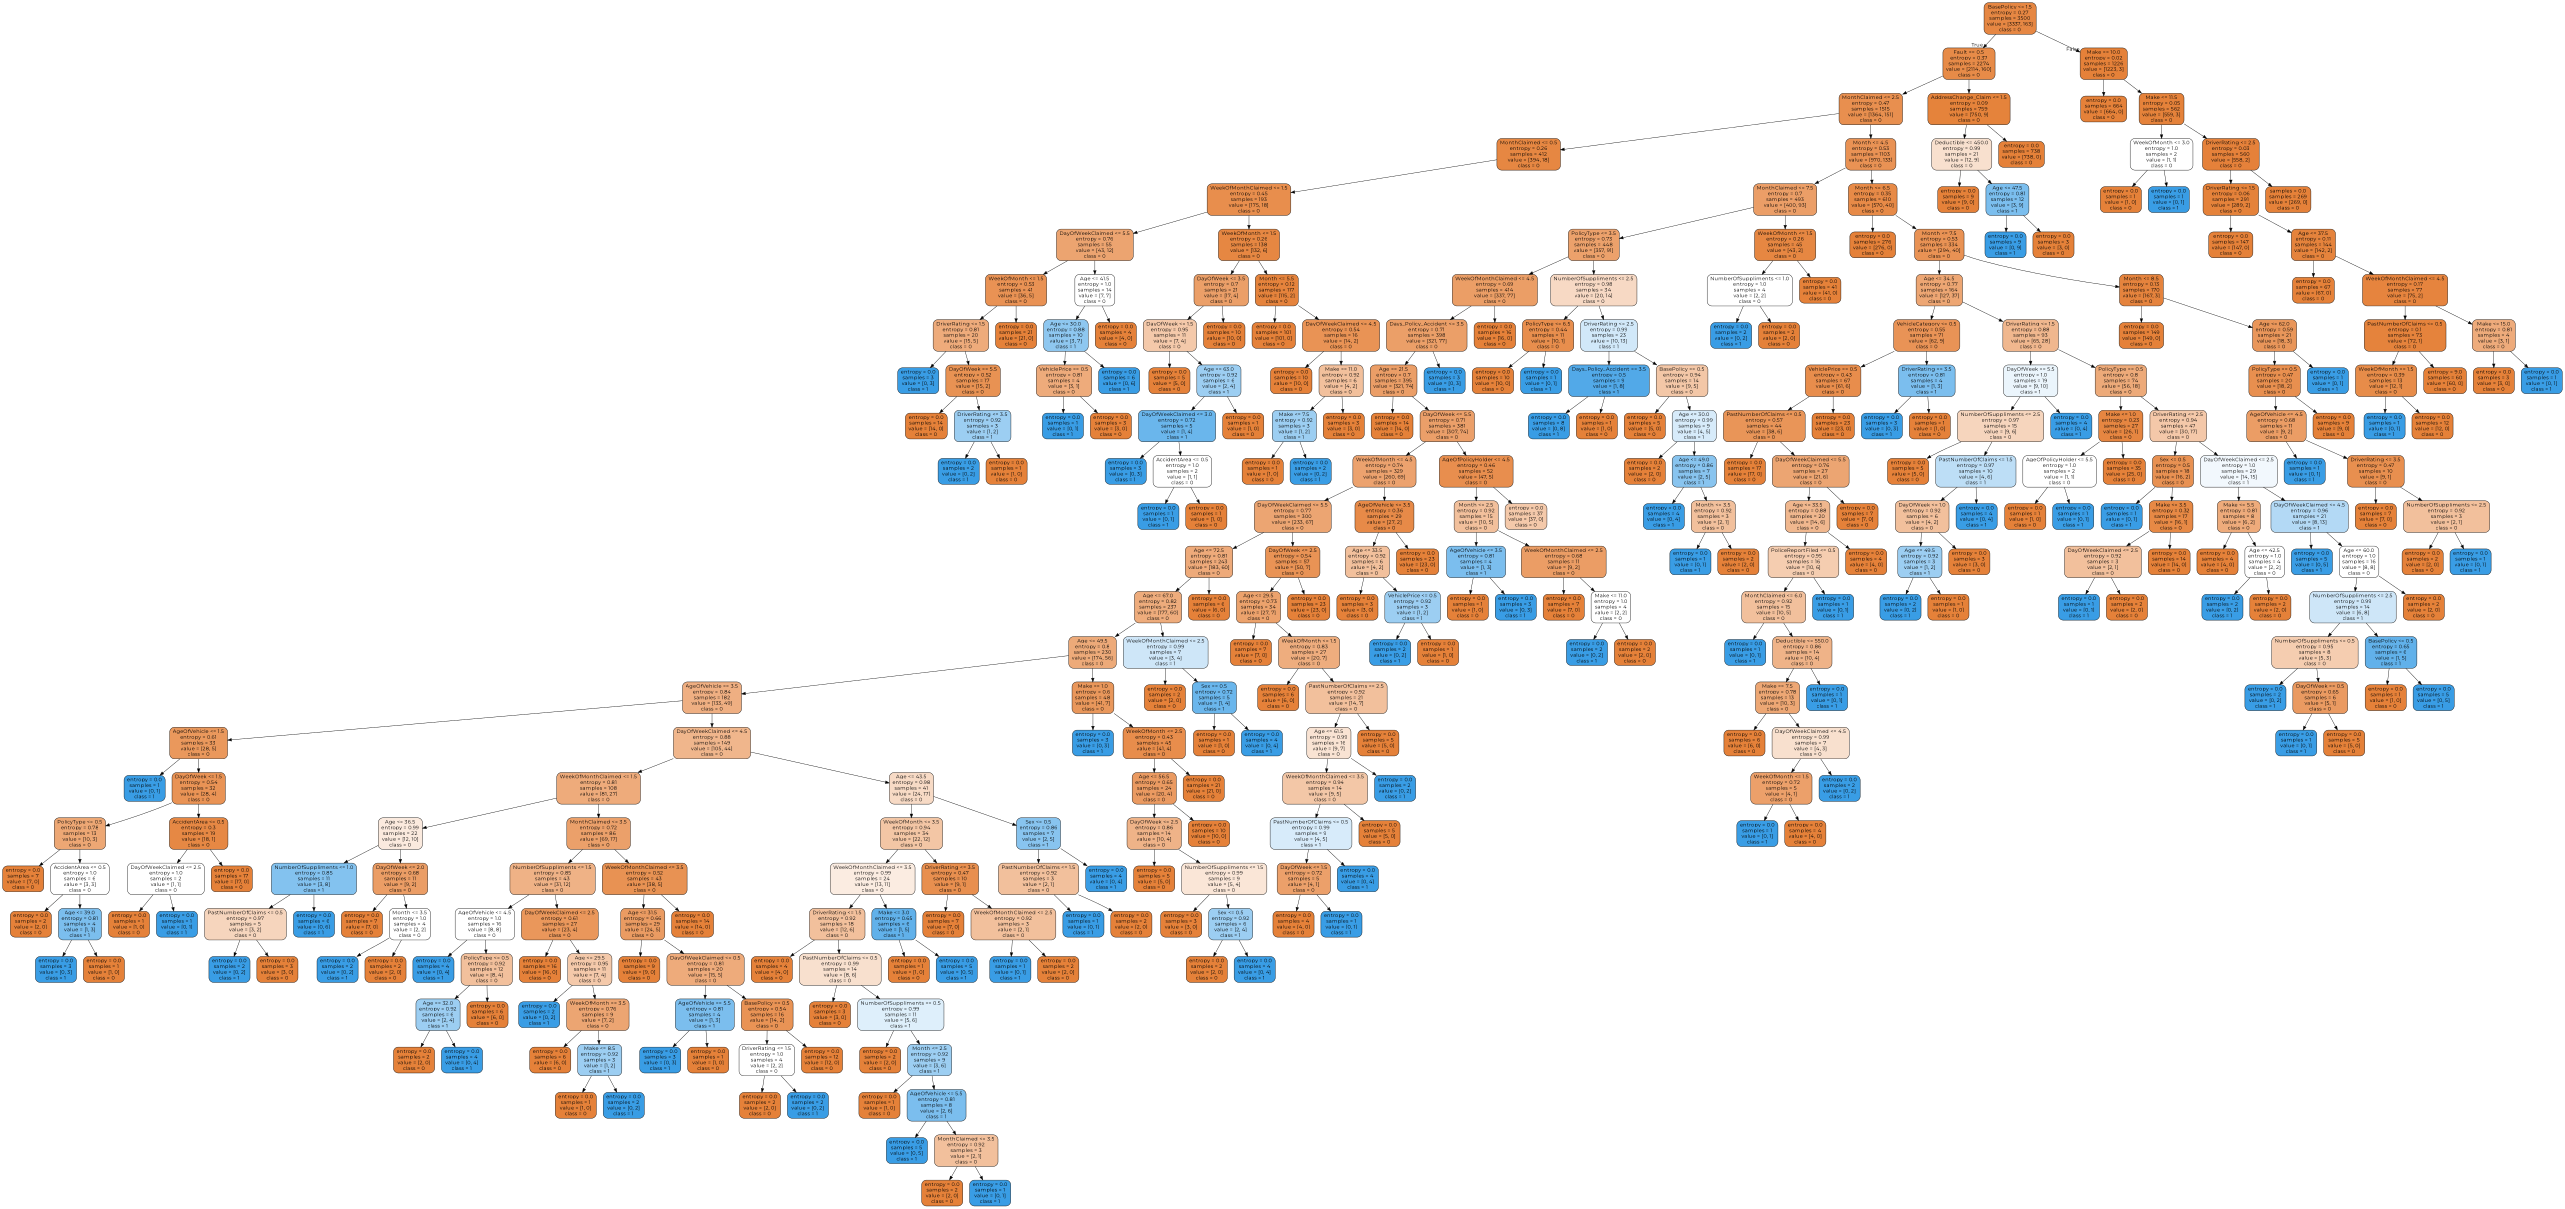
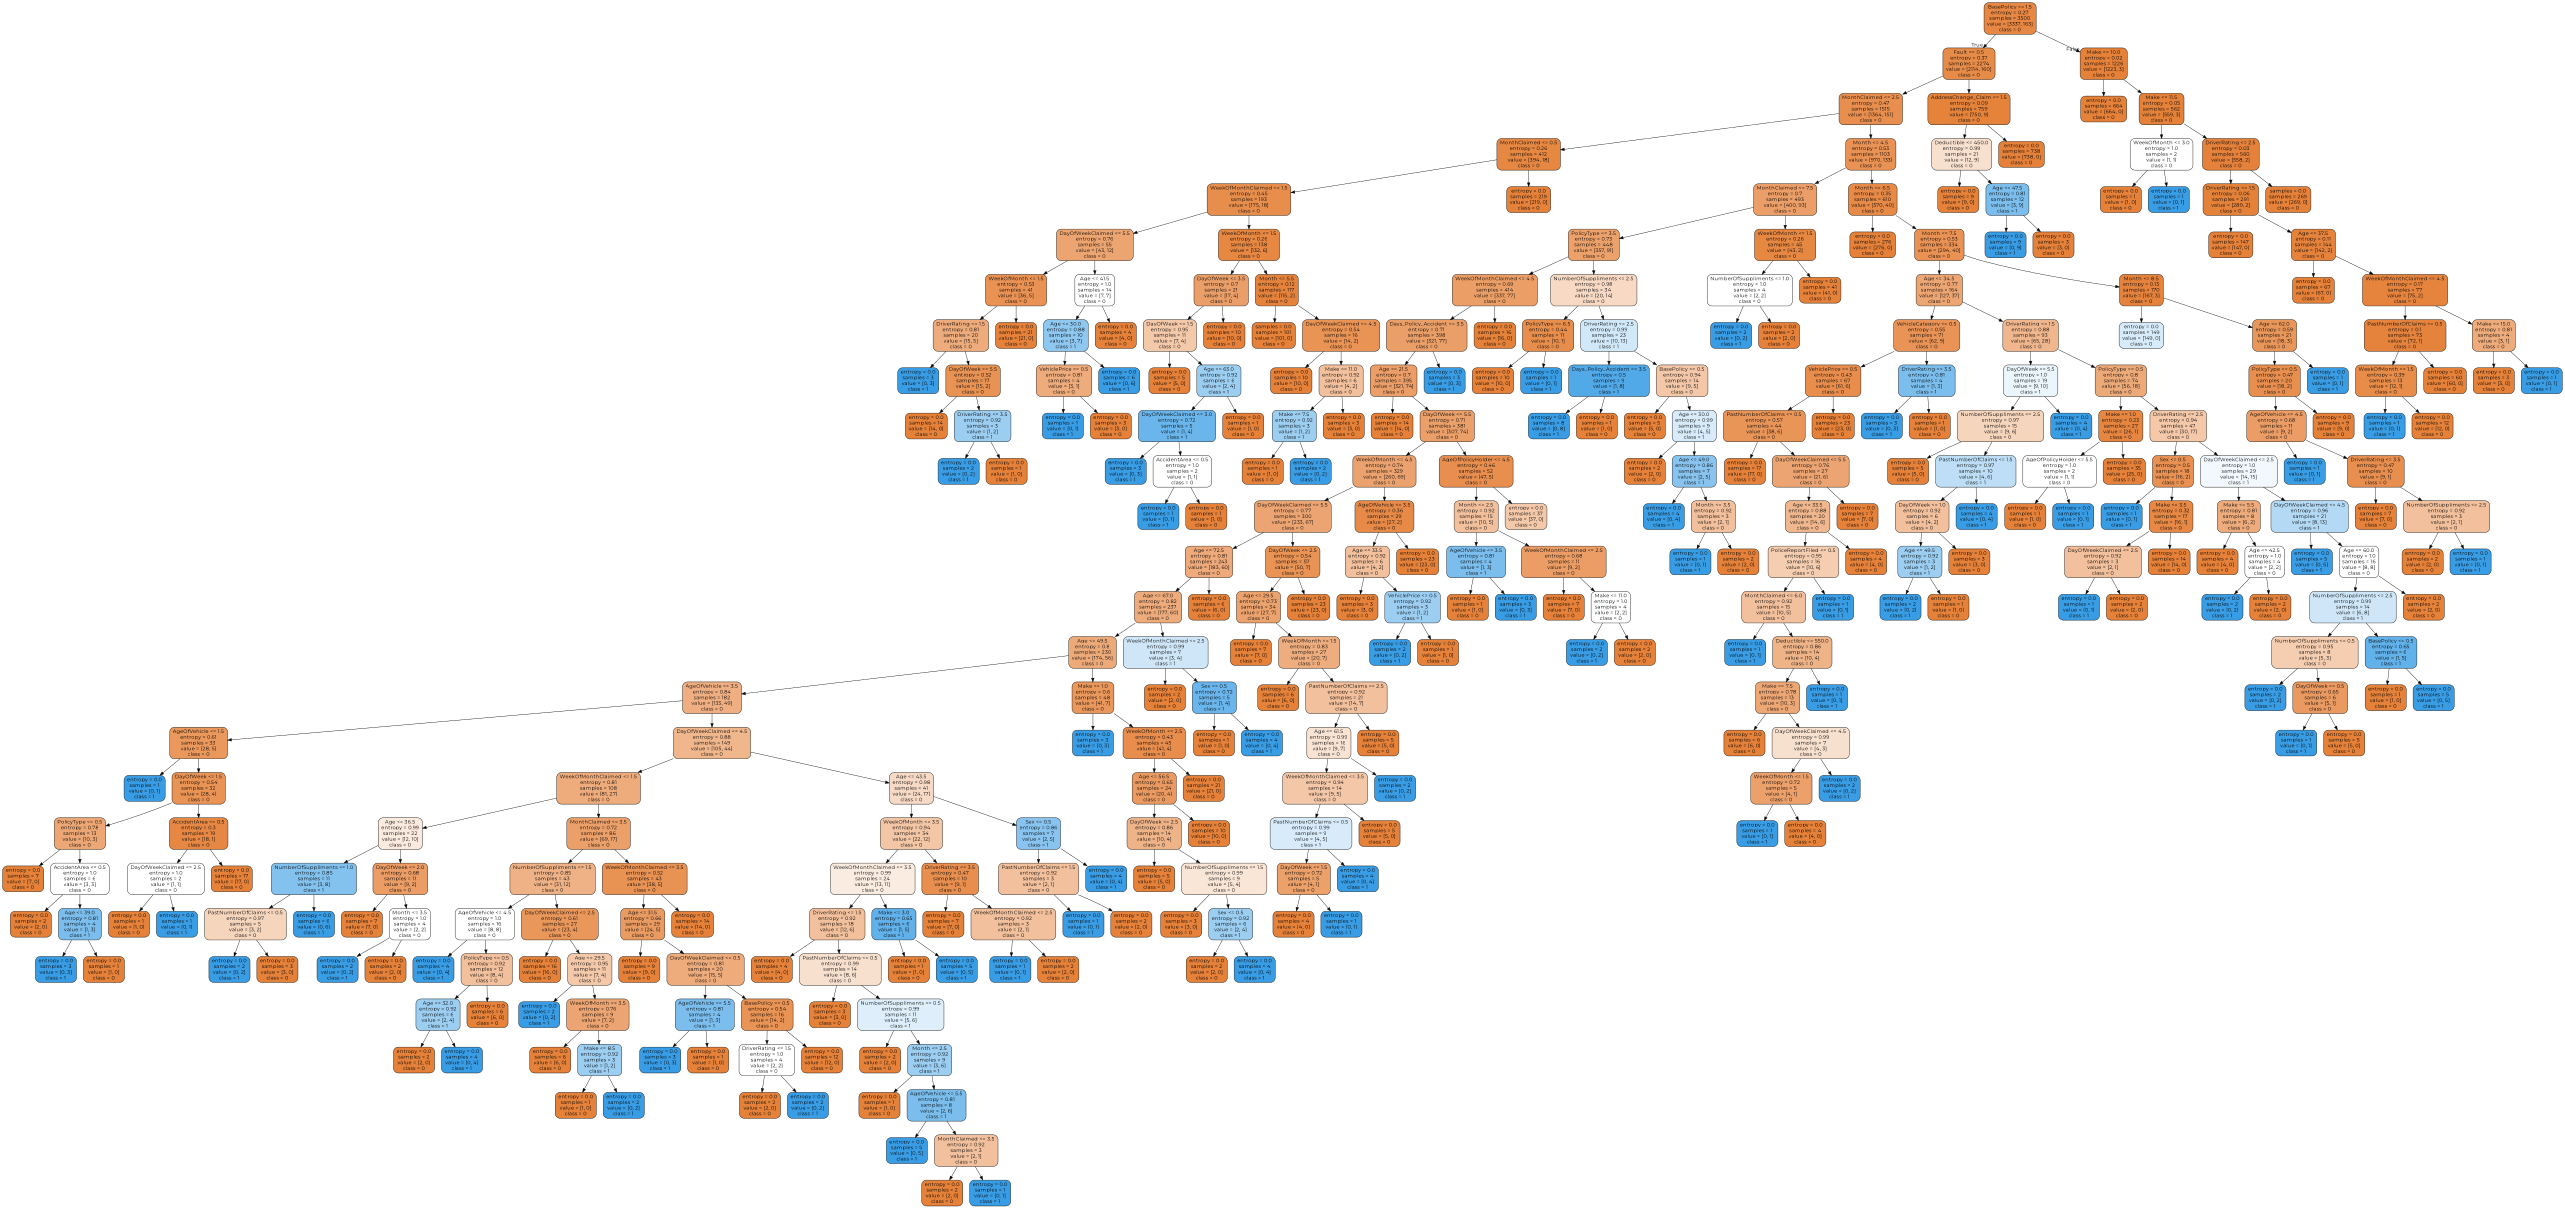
node "entropy = 0.0 samples = 219 value = [219, 0] class = 0": added
node "entropy = 0.0 samples = 101 value = [101, 0] class = 0": label "entropy = 0.0 samples = 101 value = [101, 0] class = 0" -> "samples = 0.0 samples = 101 value = [101, 0] class = 0"
node "entropy = 0.0 samples = 149 value = [149, 0] class = 0": fillcolor #e58139 -> #d7ebfa
node "entropy = 9.0 samples = 60 value = [60, 0] class = 0": label "entropy = 9.0 samples = 60 value = [60, 0] class = 0" -> "entropy = 0.0 samples = 60 value = [60, 0] class = 0"
